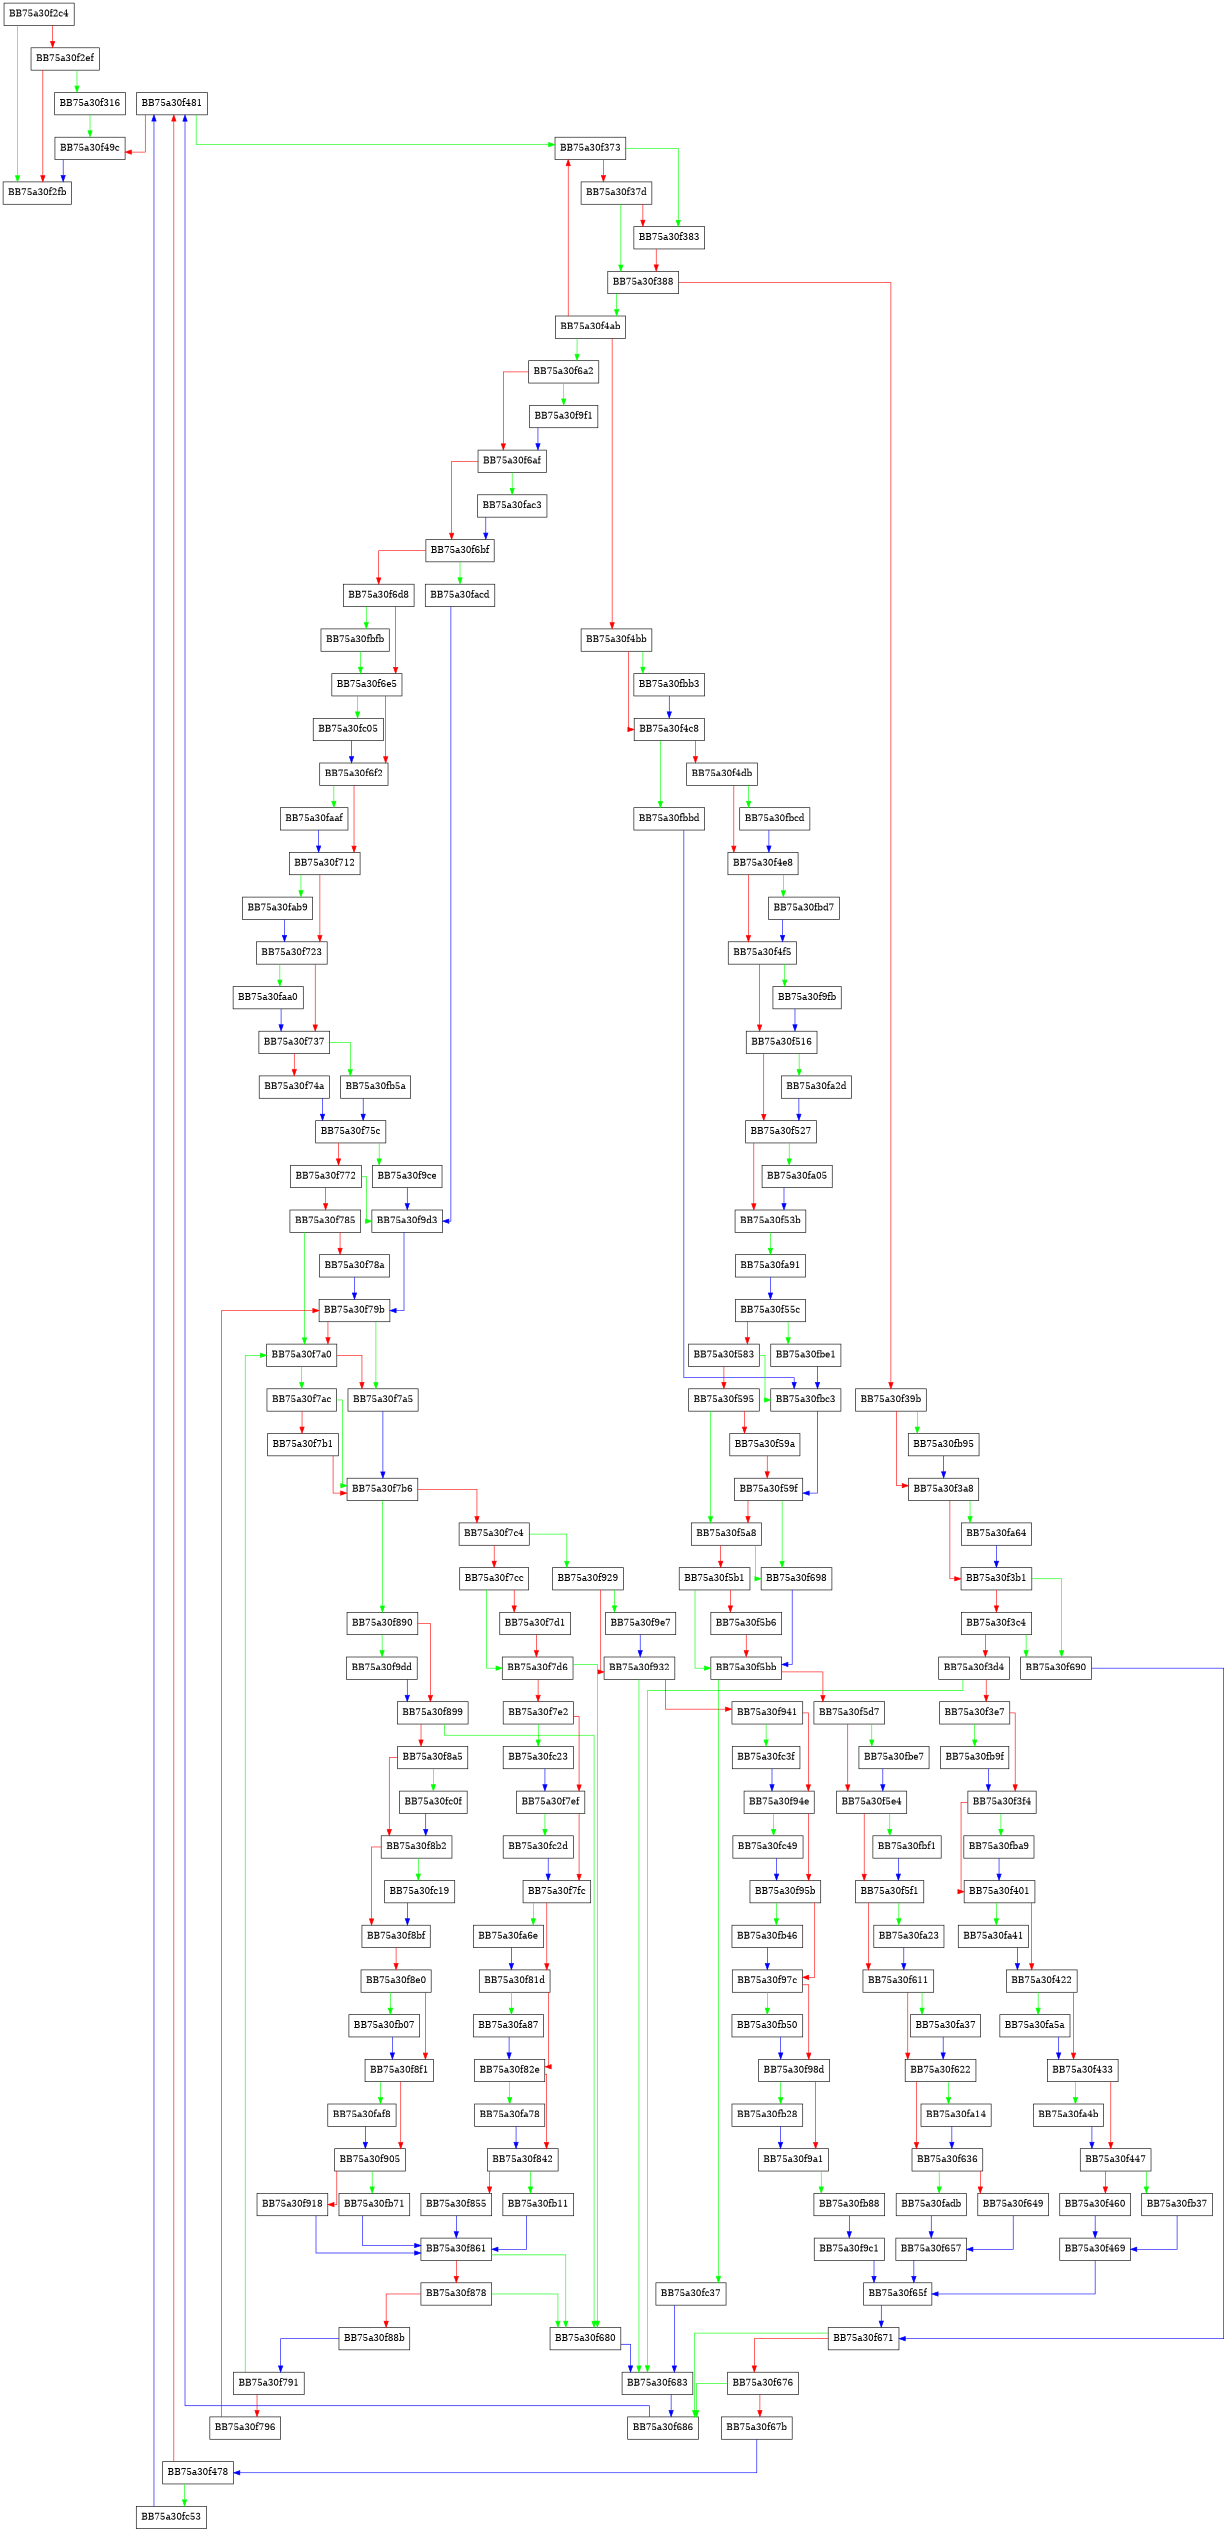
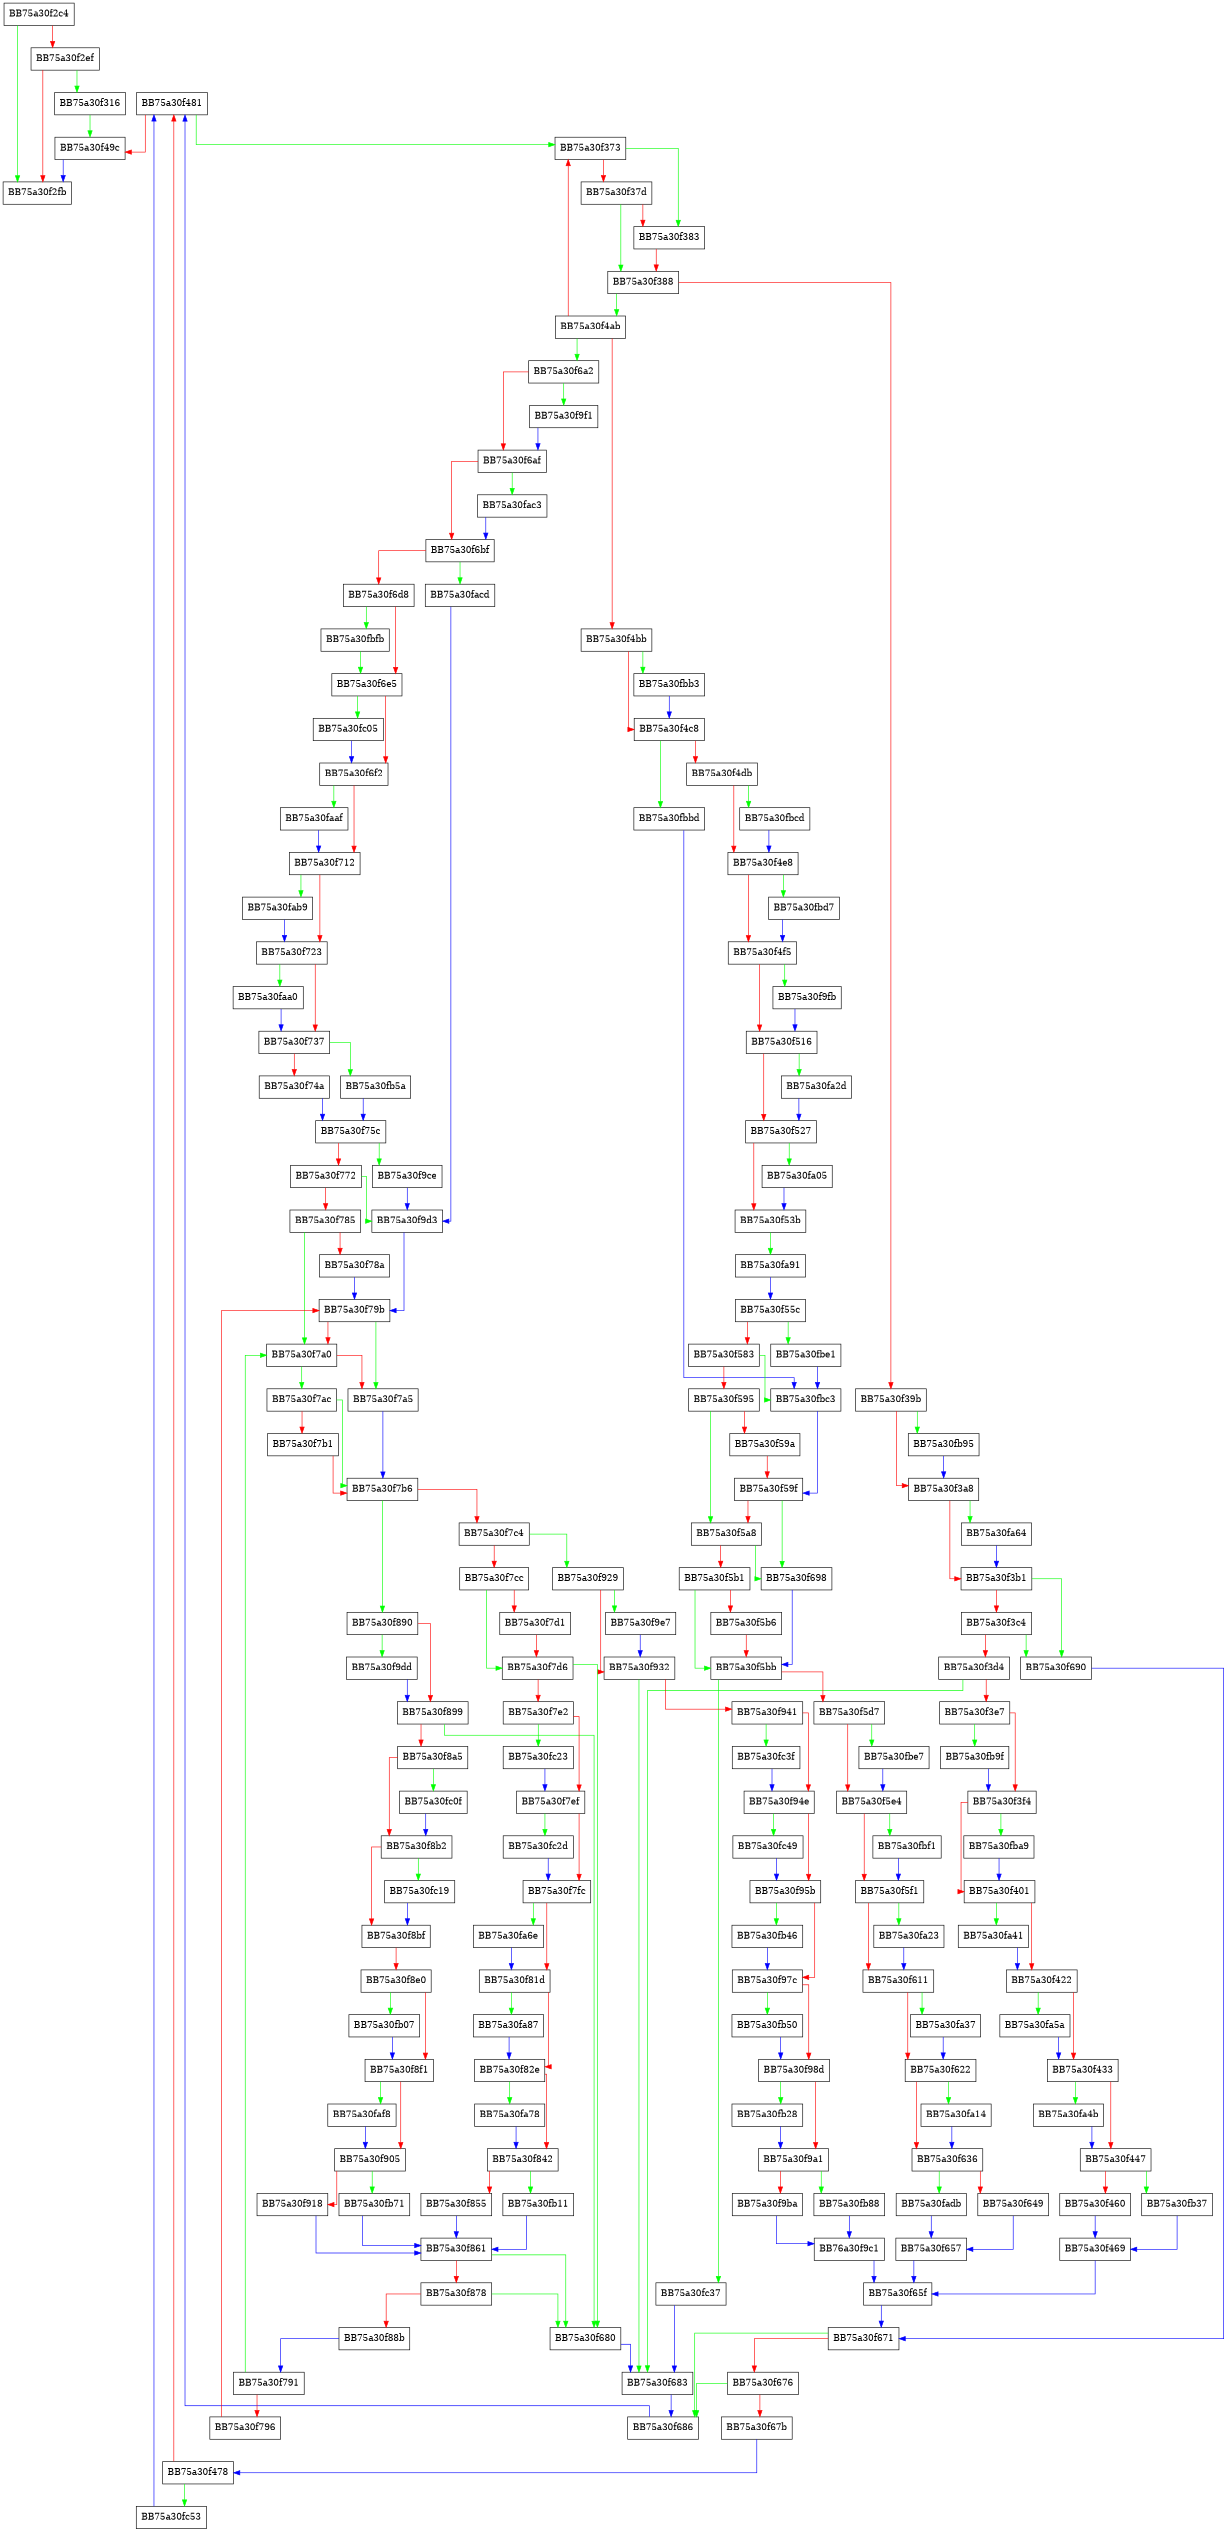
node "BB75a30f9ba": added
node "BB75a30f9c1": label "BB75a30f9c1" -> "BB76a30f9c1"
